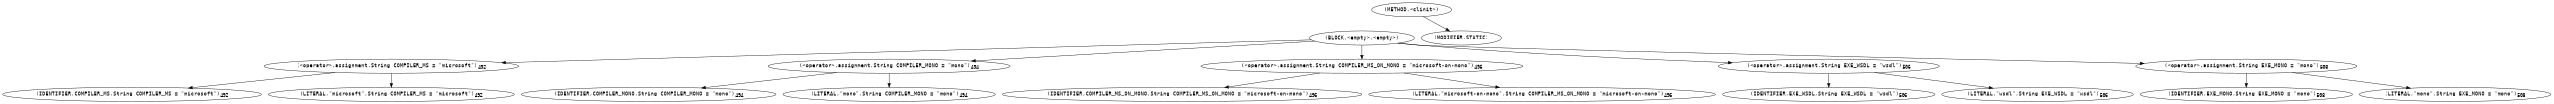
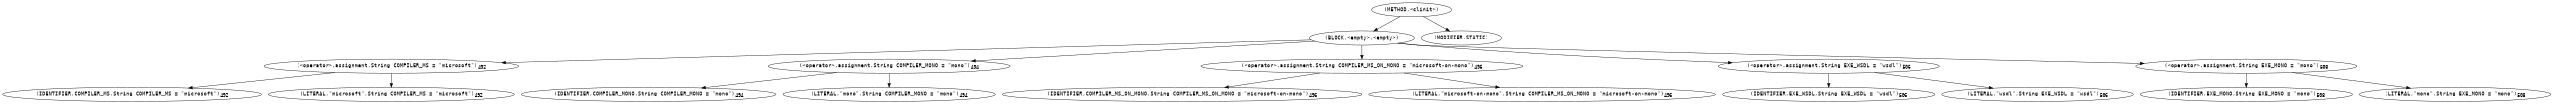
edge "(METHOD,<clinit>)" -> "(BLOCK,<empty>,<empty>)": added
